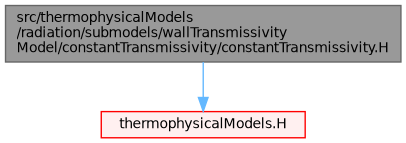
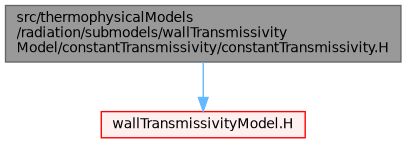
node "thermophysicalModels.H": label "thermophysicalModels.H" -> "wallTransmissivityModel.H"
